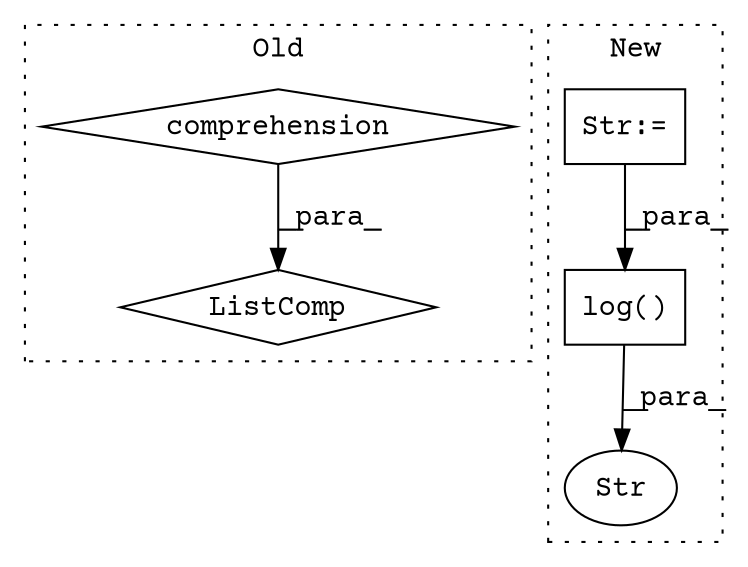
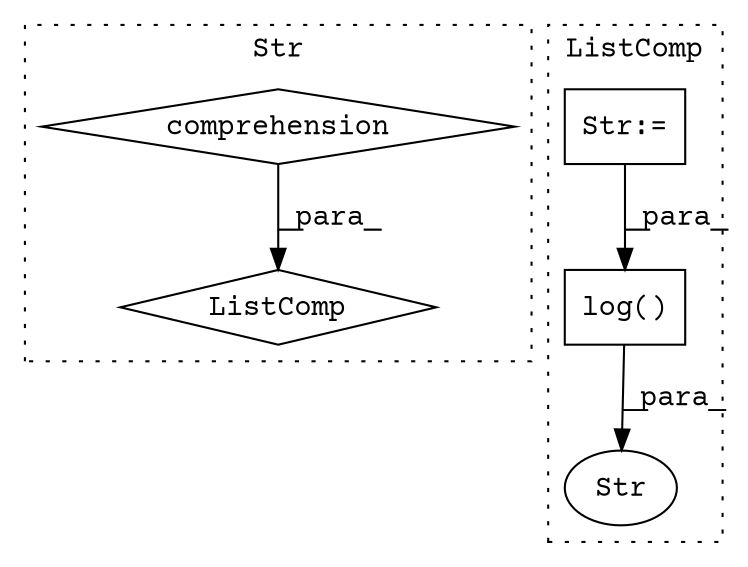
cluster "Old": label "Old" -> "Str"
cluster "New": label "New" -> "ListComp"
